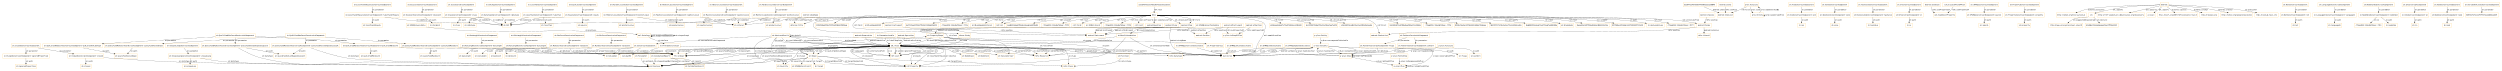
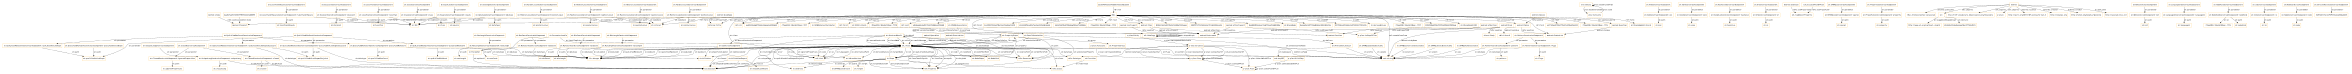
edge "prov:Activity" -> "medred:ItemList": now "NULL" -> "medred:ItemList"
edge "medred:Question" -> "medred:ChoiceList": added, label "medred:choices"
edge "sh:QualifiedMinCountConstraintComponent" -> "sh:QualifiedMinCountConstraintComponent-qualifiedValueShape": now "sh:QualifiedMinCountConstraintComponent" -> "sh:qualifiedValueShape"
edge "sh:Parameterizable" -> "sh:Parameter": added, label "sh:parameter"
